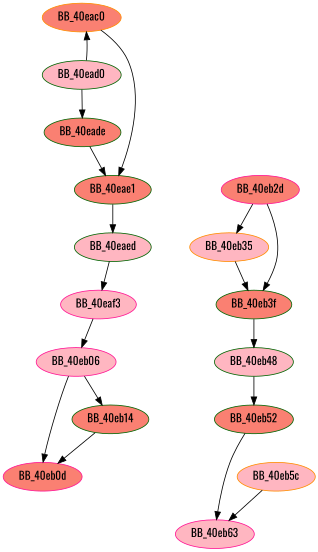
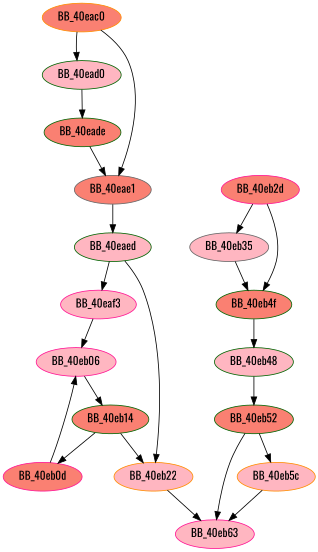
edge "BB_40ead0" -> "BB_40eac0": reversed
node "BB_40eae1": color darkgreen -> gray40
node "BB_40eb35": color darkorange -> gray40
node "BB_40eb3f": label "BB_40eb3f" -> "BB_40eb4f"
edge "BB_40eb06" -> "BB_40eb0d": reversed
edge "BB_40eb52" -> "BB_40eb5c": added
node "BB_40eb22": added
